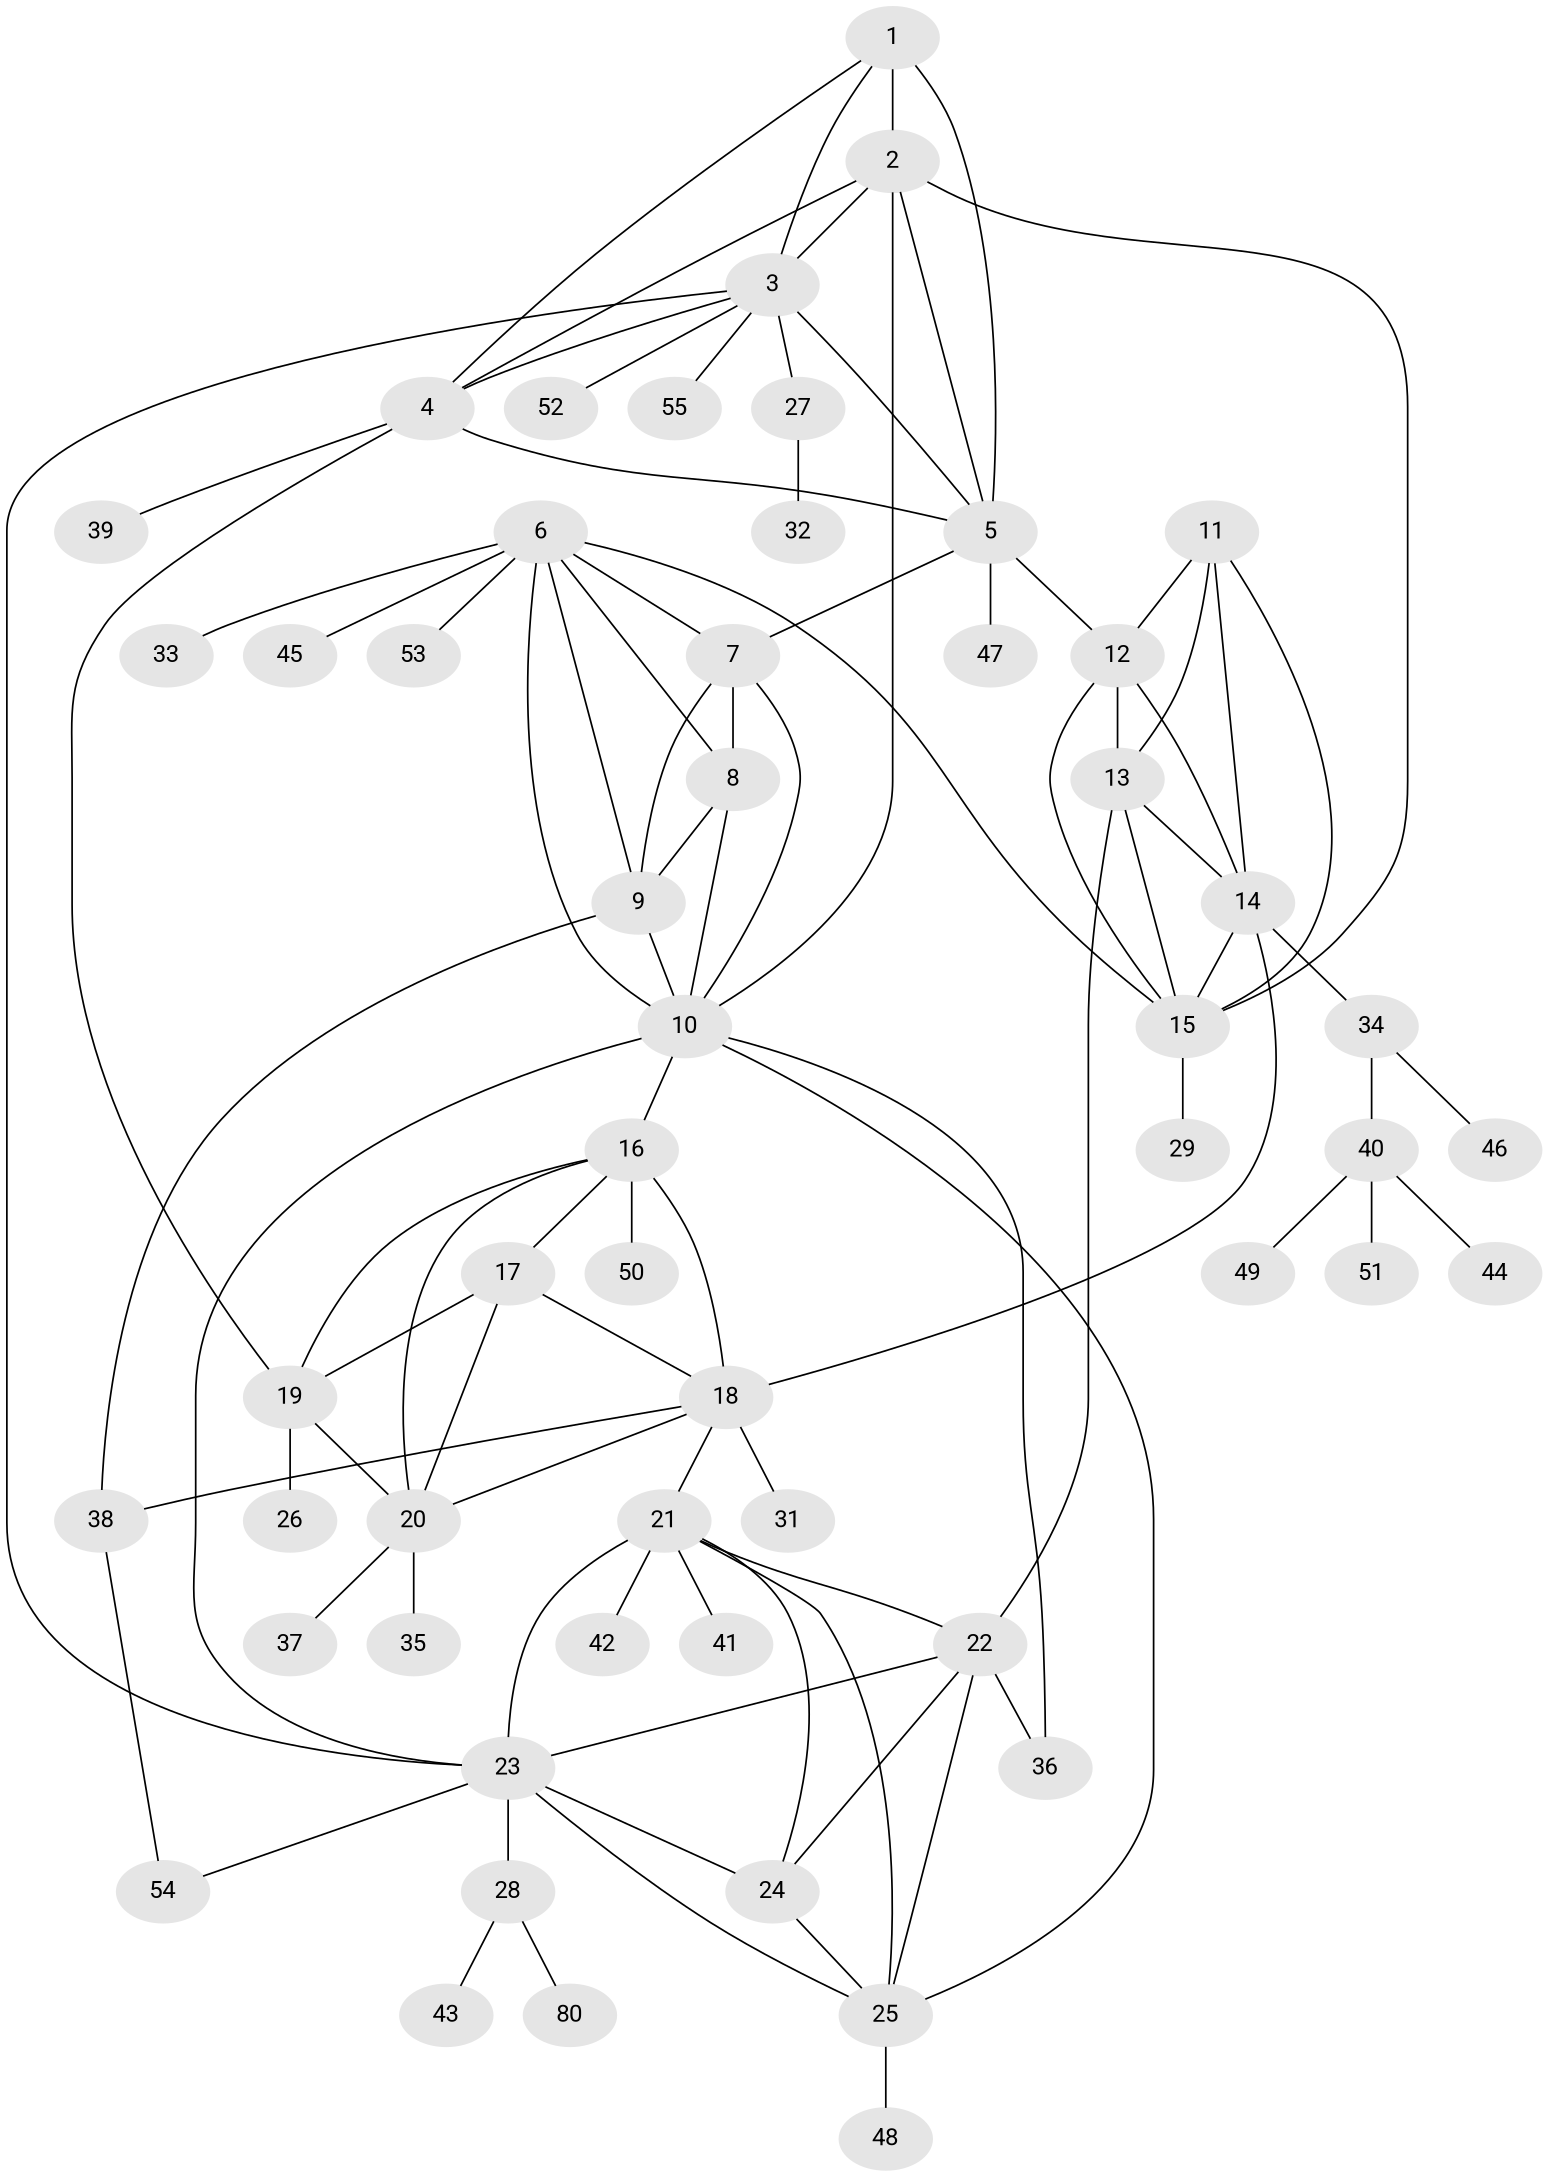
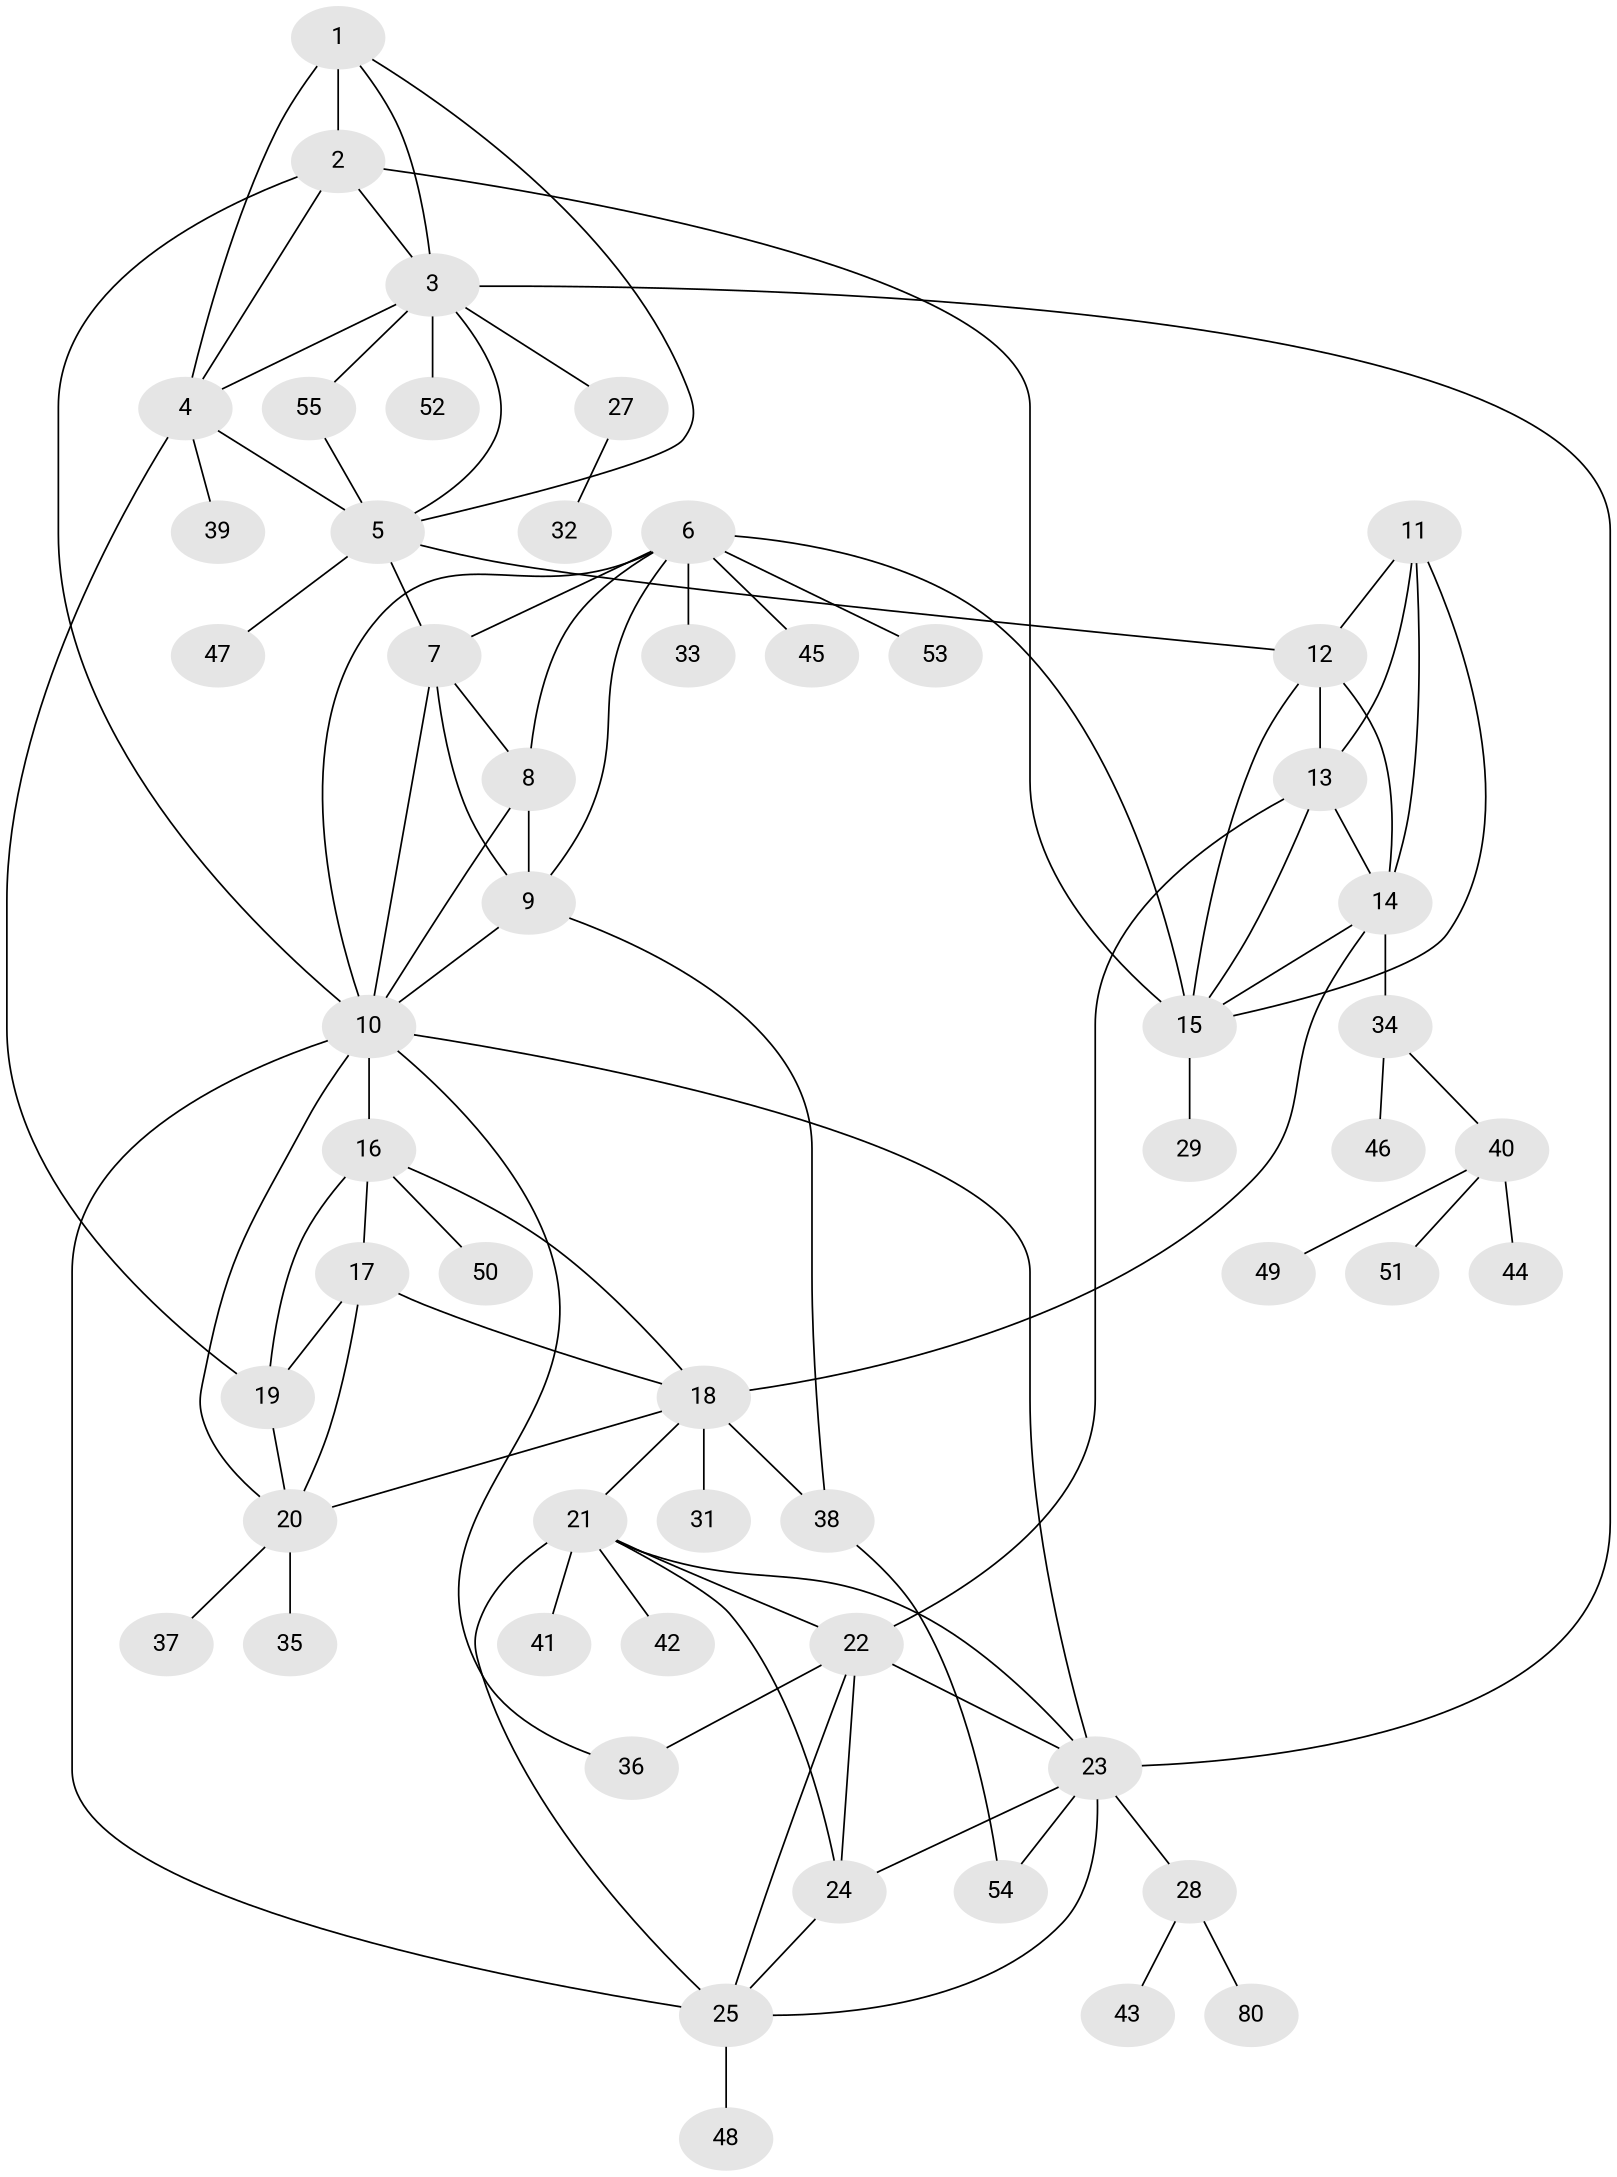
edge "2" -- "5": now "55" -- "5"
edge "16" -- "20": now "10" -- "20"
node "26": removed
